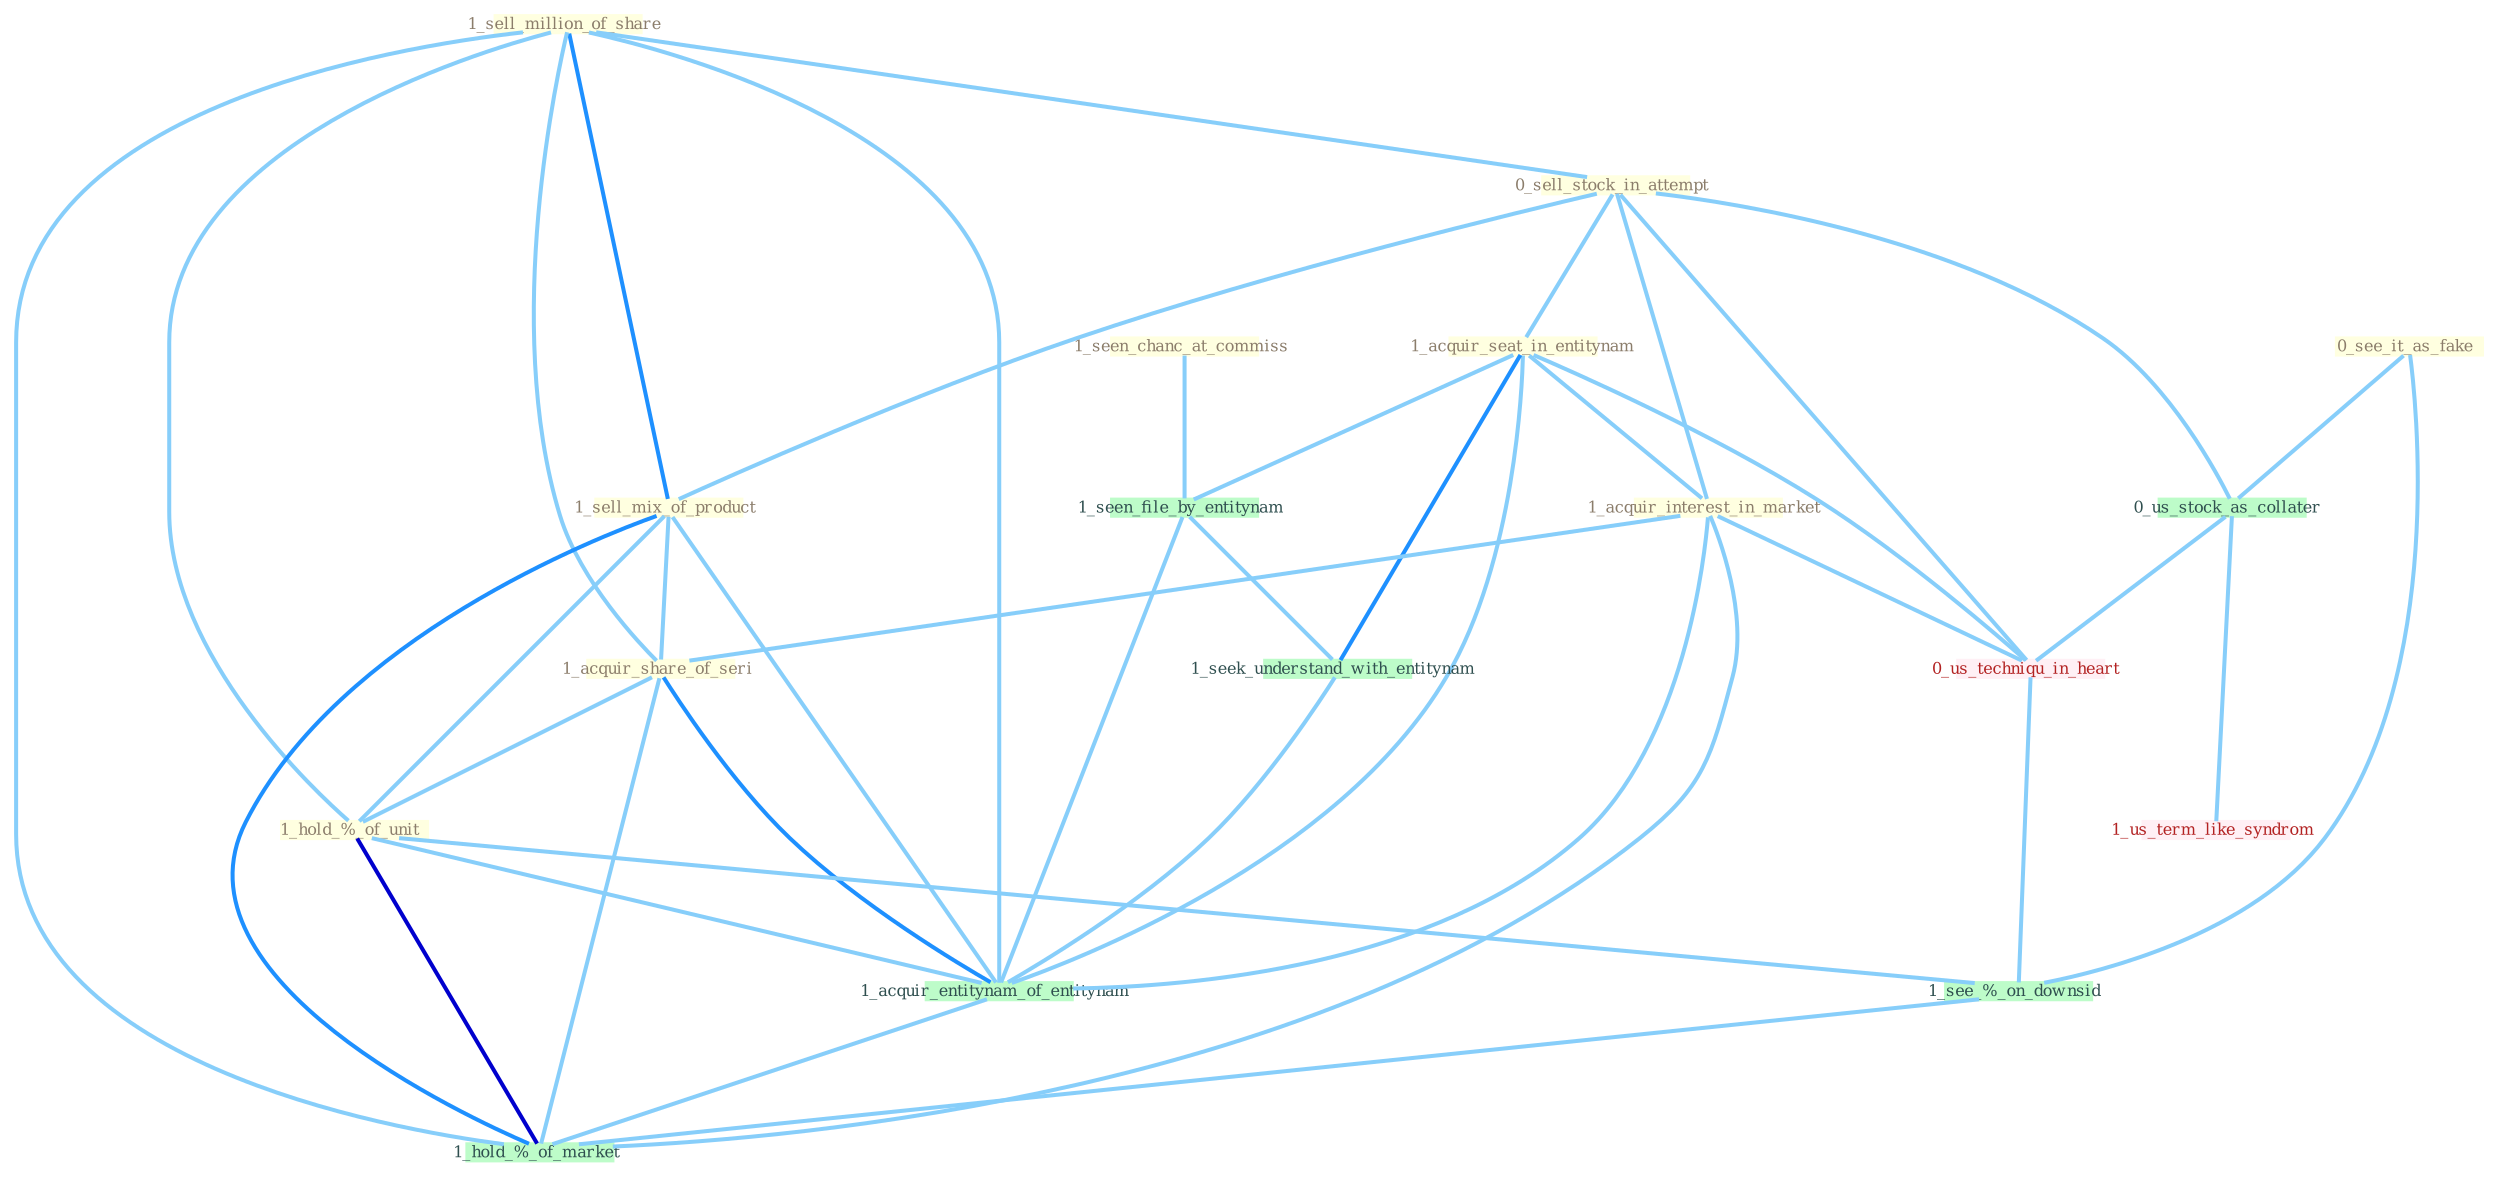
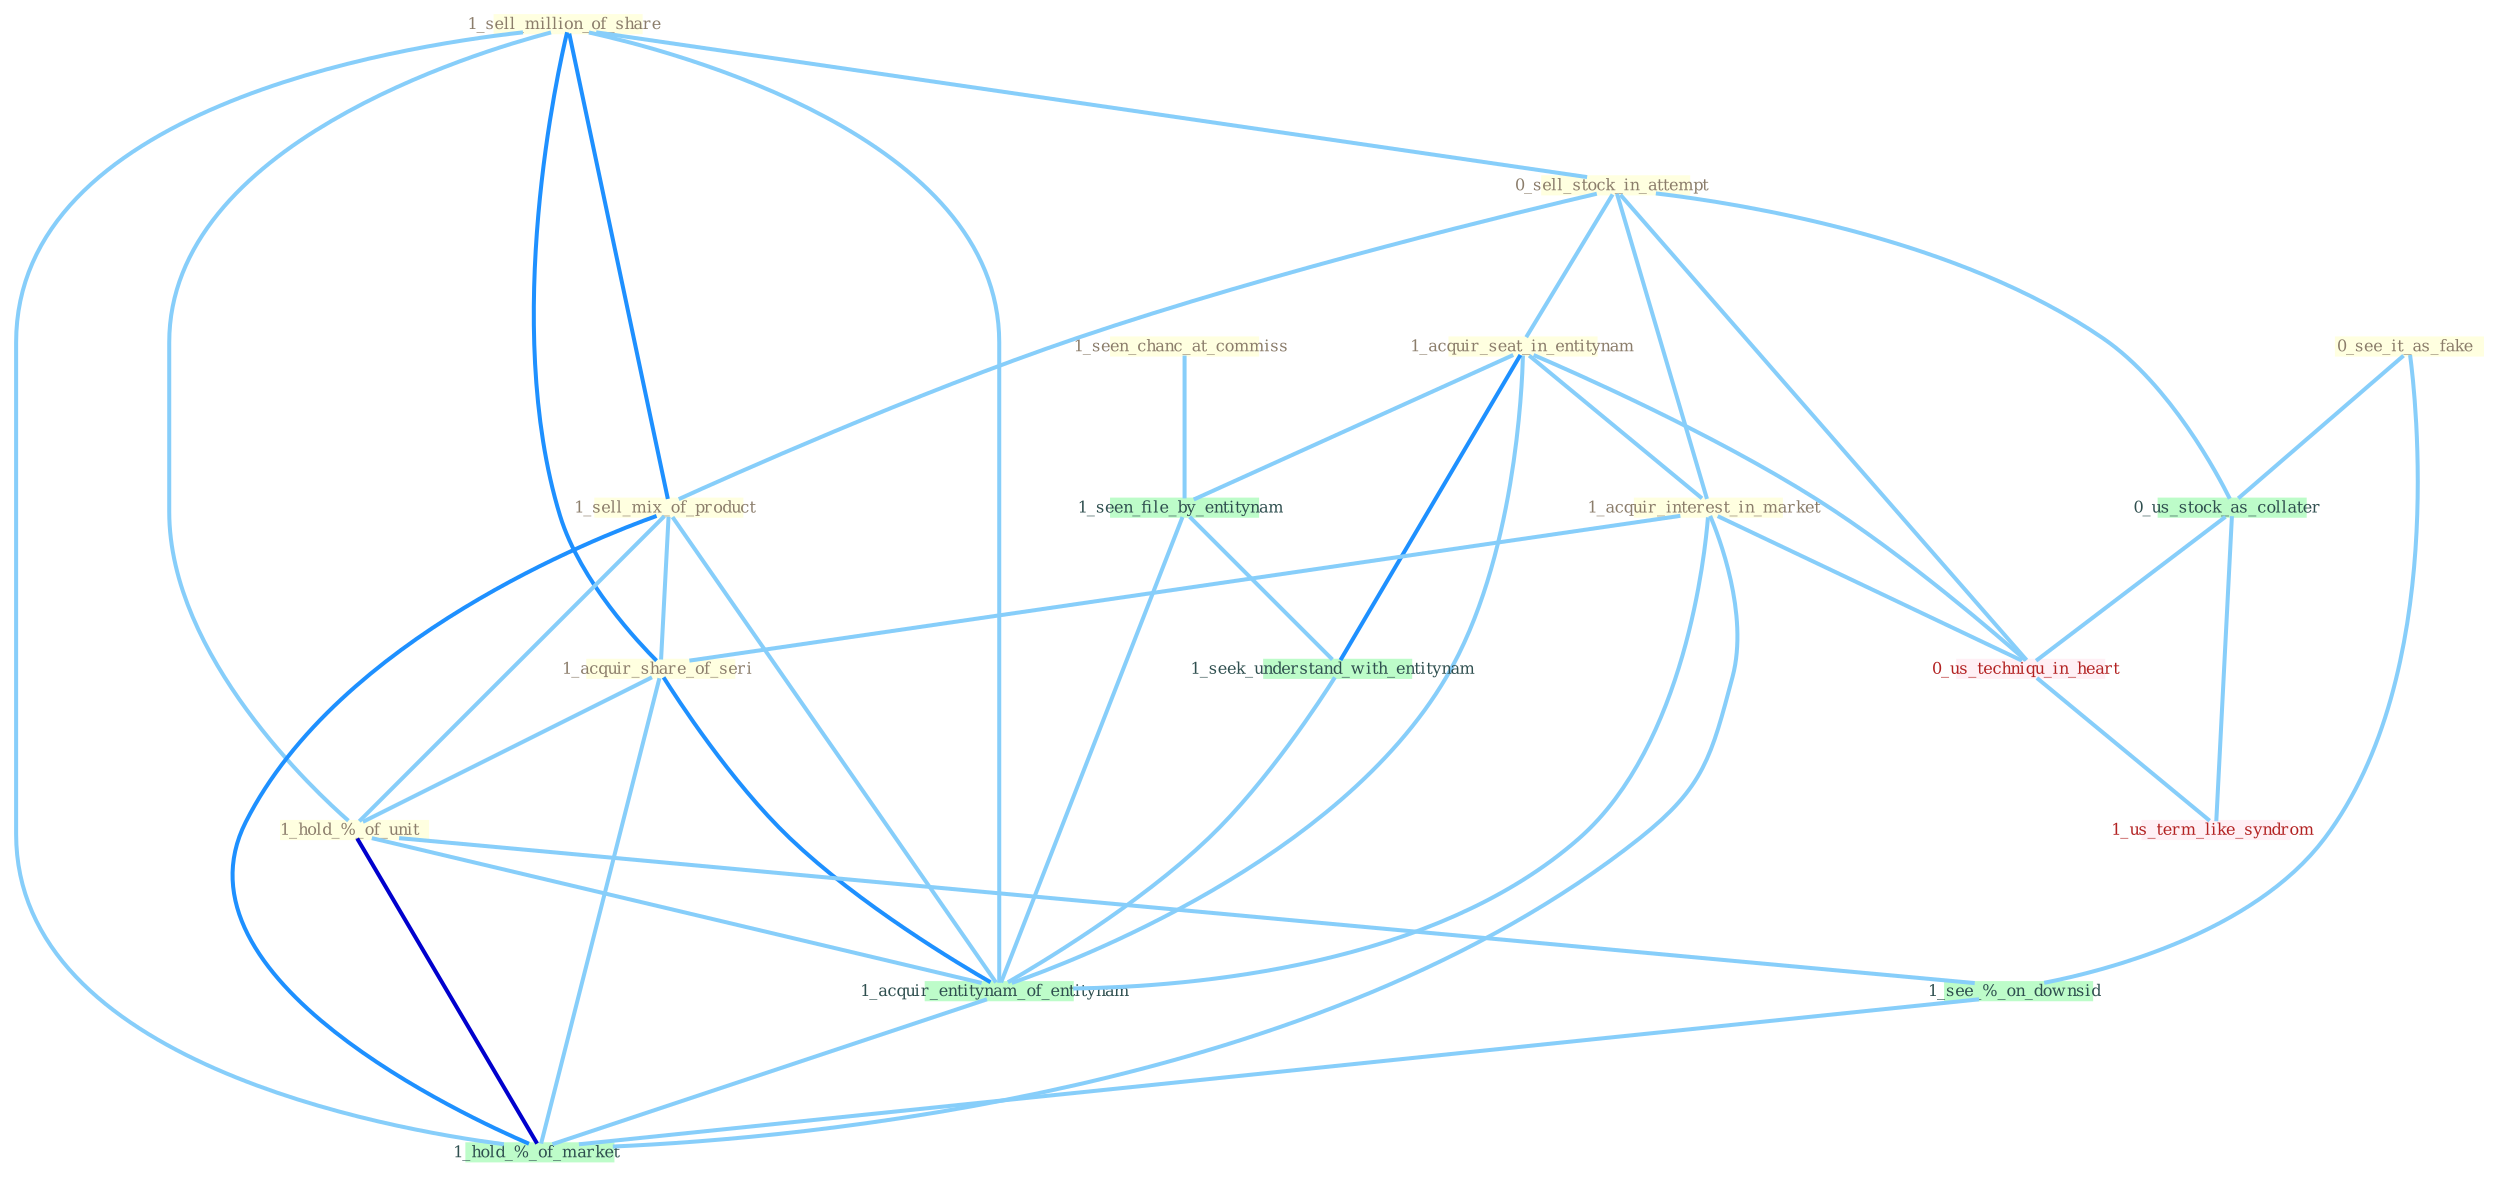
edge "1_sell_million_of_share" -- "1_acquir_share_of_seri": color #87cefa -> #1e90ff
edge "0_us_techniqu_in_heart" -- "1_see_%_on_downsid": now "0_us_techniqu_in_heart" -- "1_us_term_like_syndrom"
